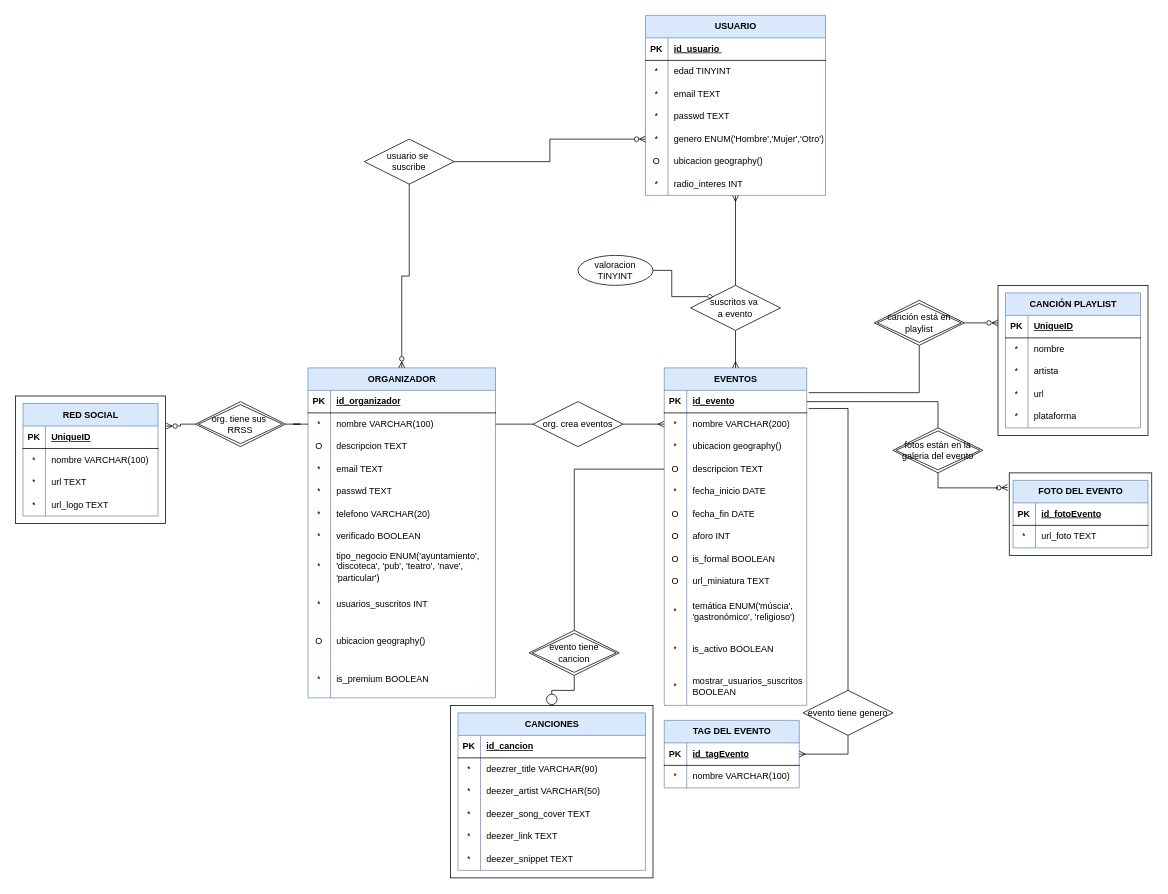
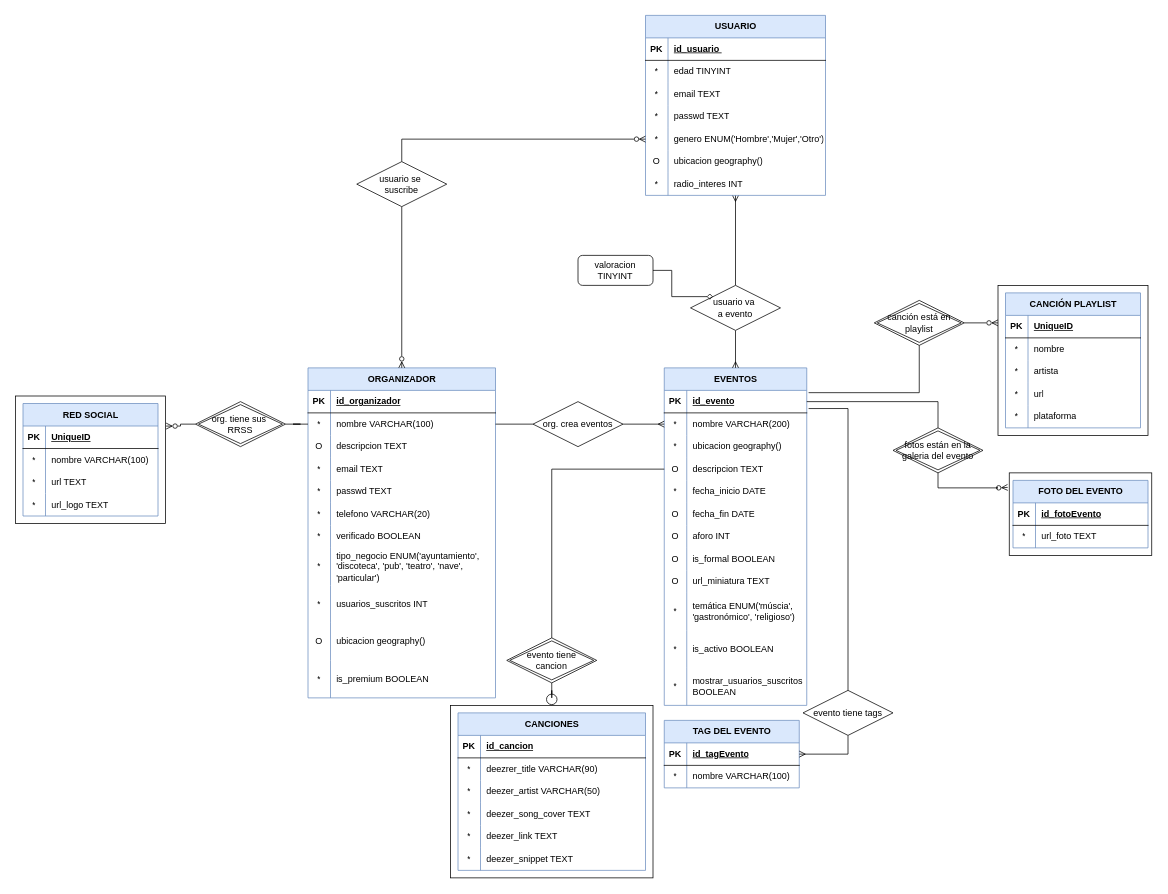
node "usuario se suscribe": moved (409, 162) -> (402, 184)
node "valoracion TINYINT": shape ellipse -> rounded rectangle
node "suscritos va a evento": label "suscritos va a evento" -> "usuario va a evento"
node "evento tiene cancion": moved (574, 653) -> (552, 660)
node "evento tiene genero": label "evento tiene genero" -> "evento tiene tags"
